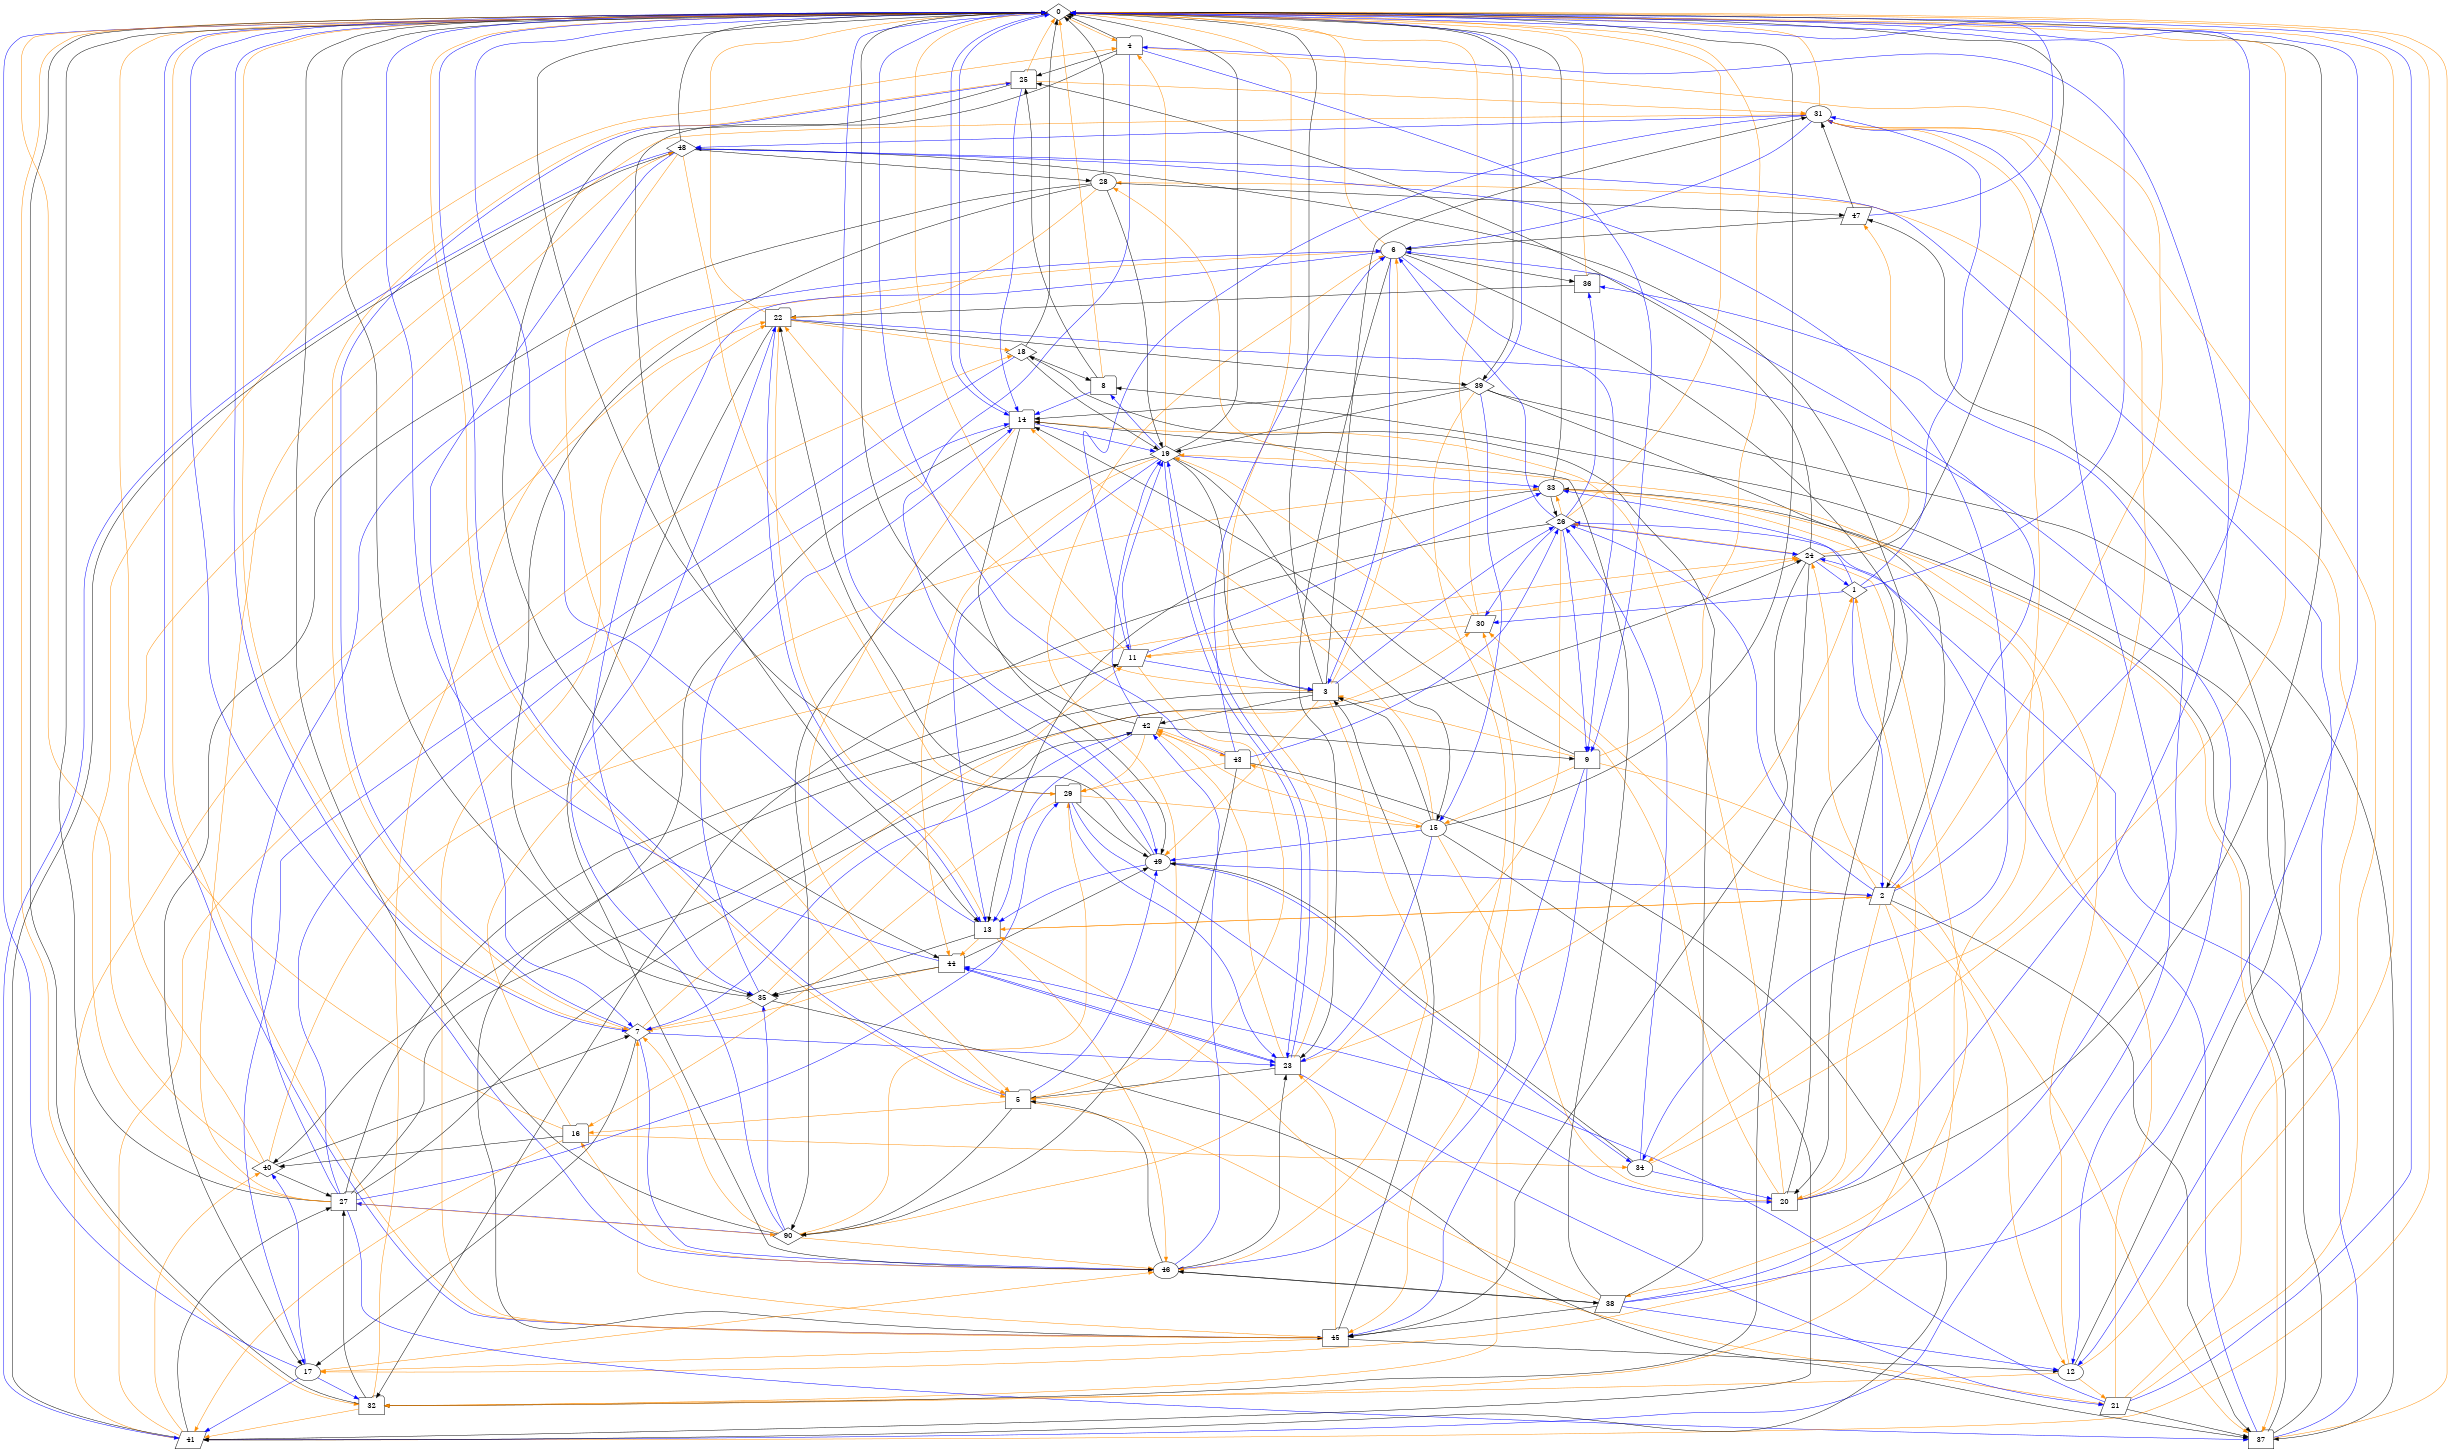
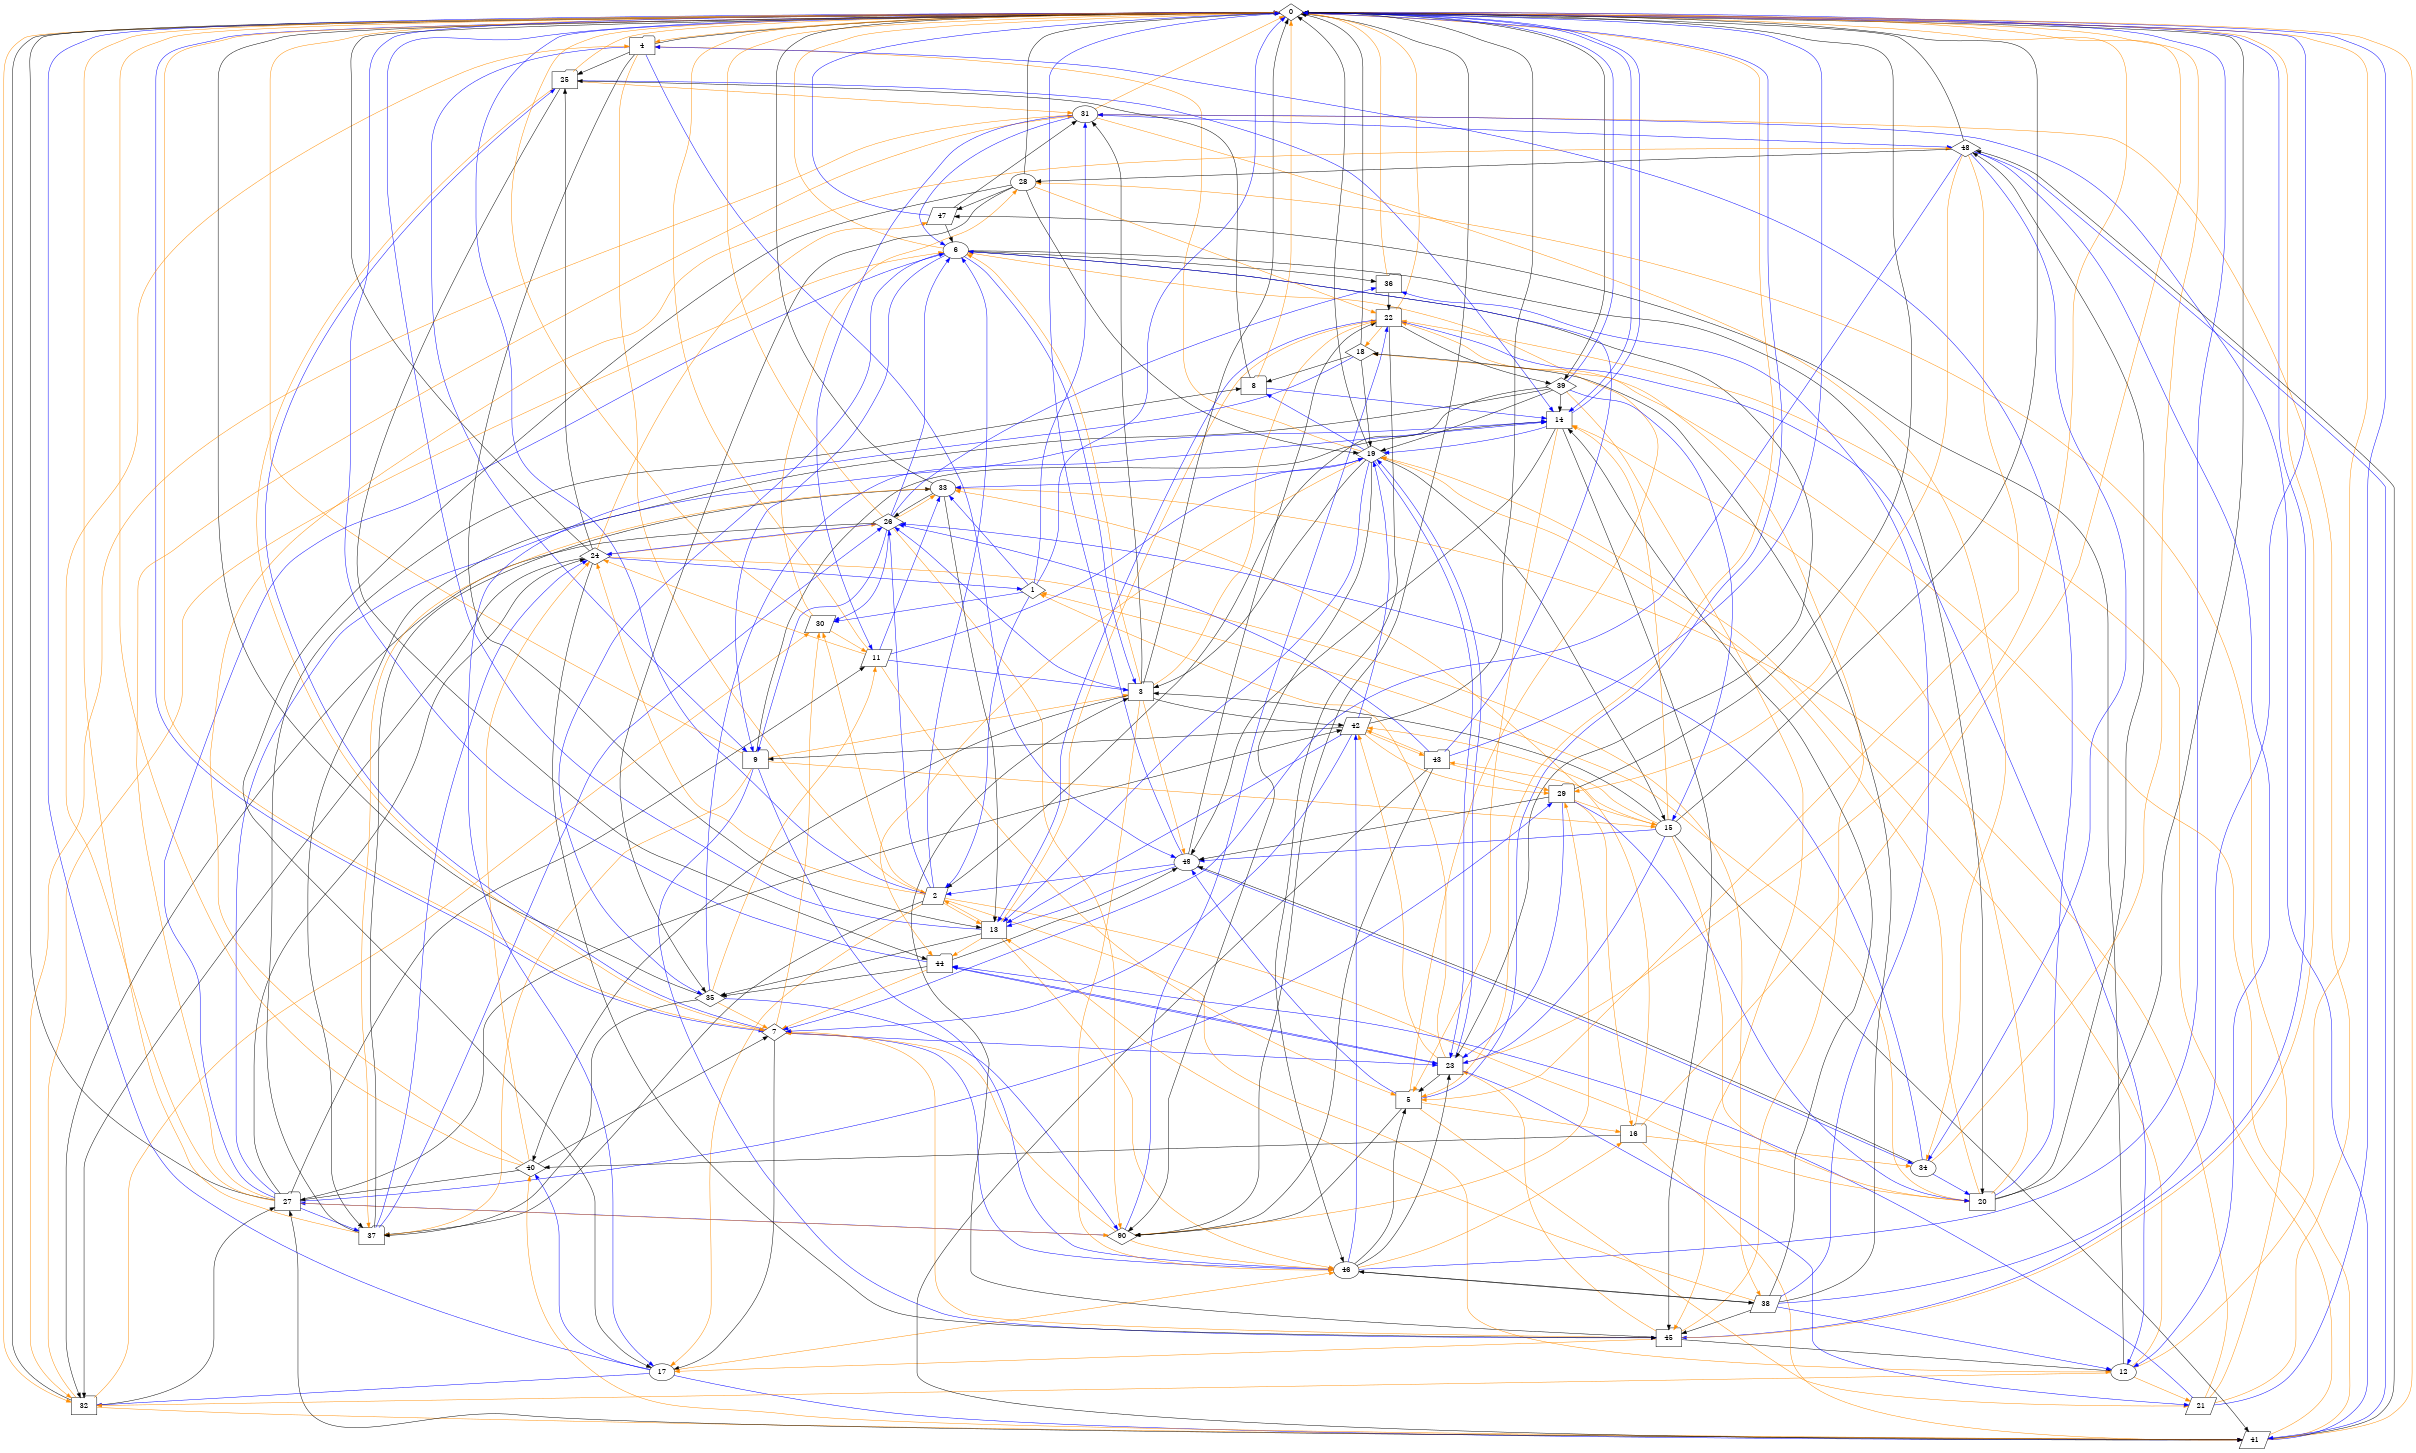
edge "90" -> "35": reversed
edge "21" -> "37": removed
